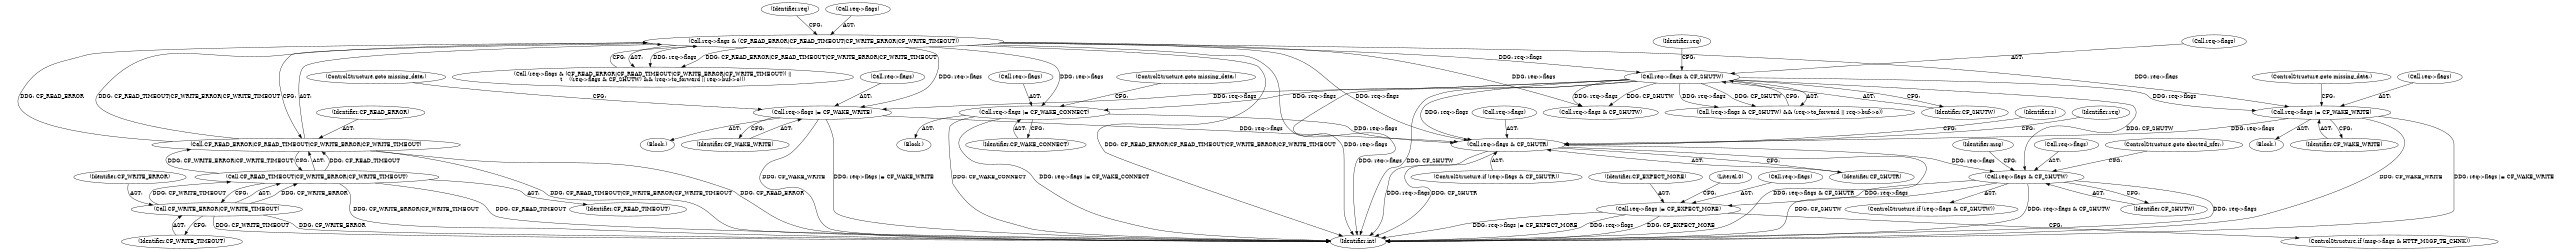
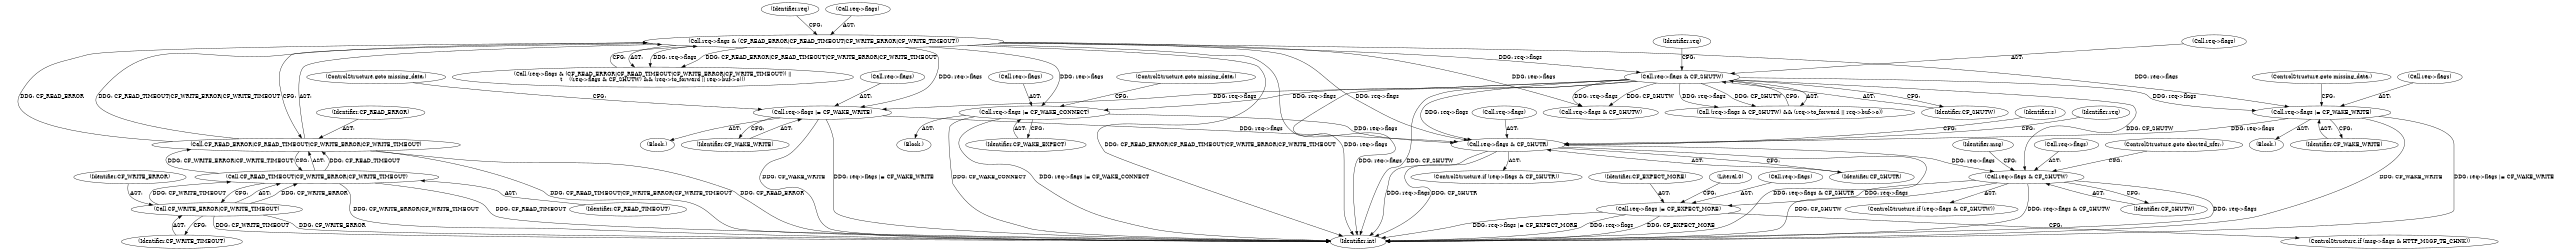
node "(Identifier,CF_WAKE_CONNECT)": label "(Identifier,CF_WAKE_CONNECT)" -> "(Identifier,CF_WAKE_EXPECT)"
edge "(ControlStructure,if (req->flags & CF_SHUTR))" -> "(Call,req->flags & CF_SHUTR)": reversed
edge "(Call,CF_READ_TIMEOUT|CF_WRITE_ERROR|CF_WRITE_TIMEOUT)" -> "(Identifier,CF_READ_TIMEOUT)": reversed
